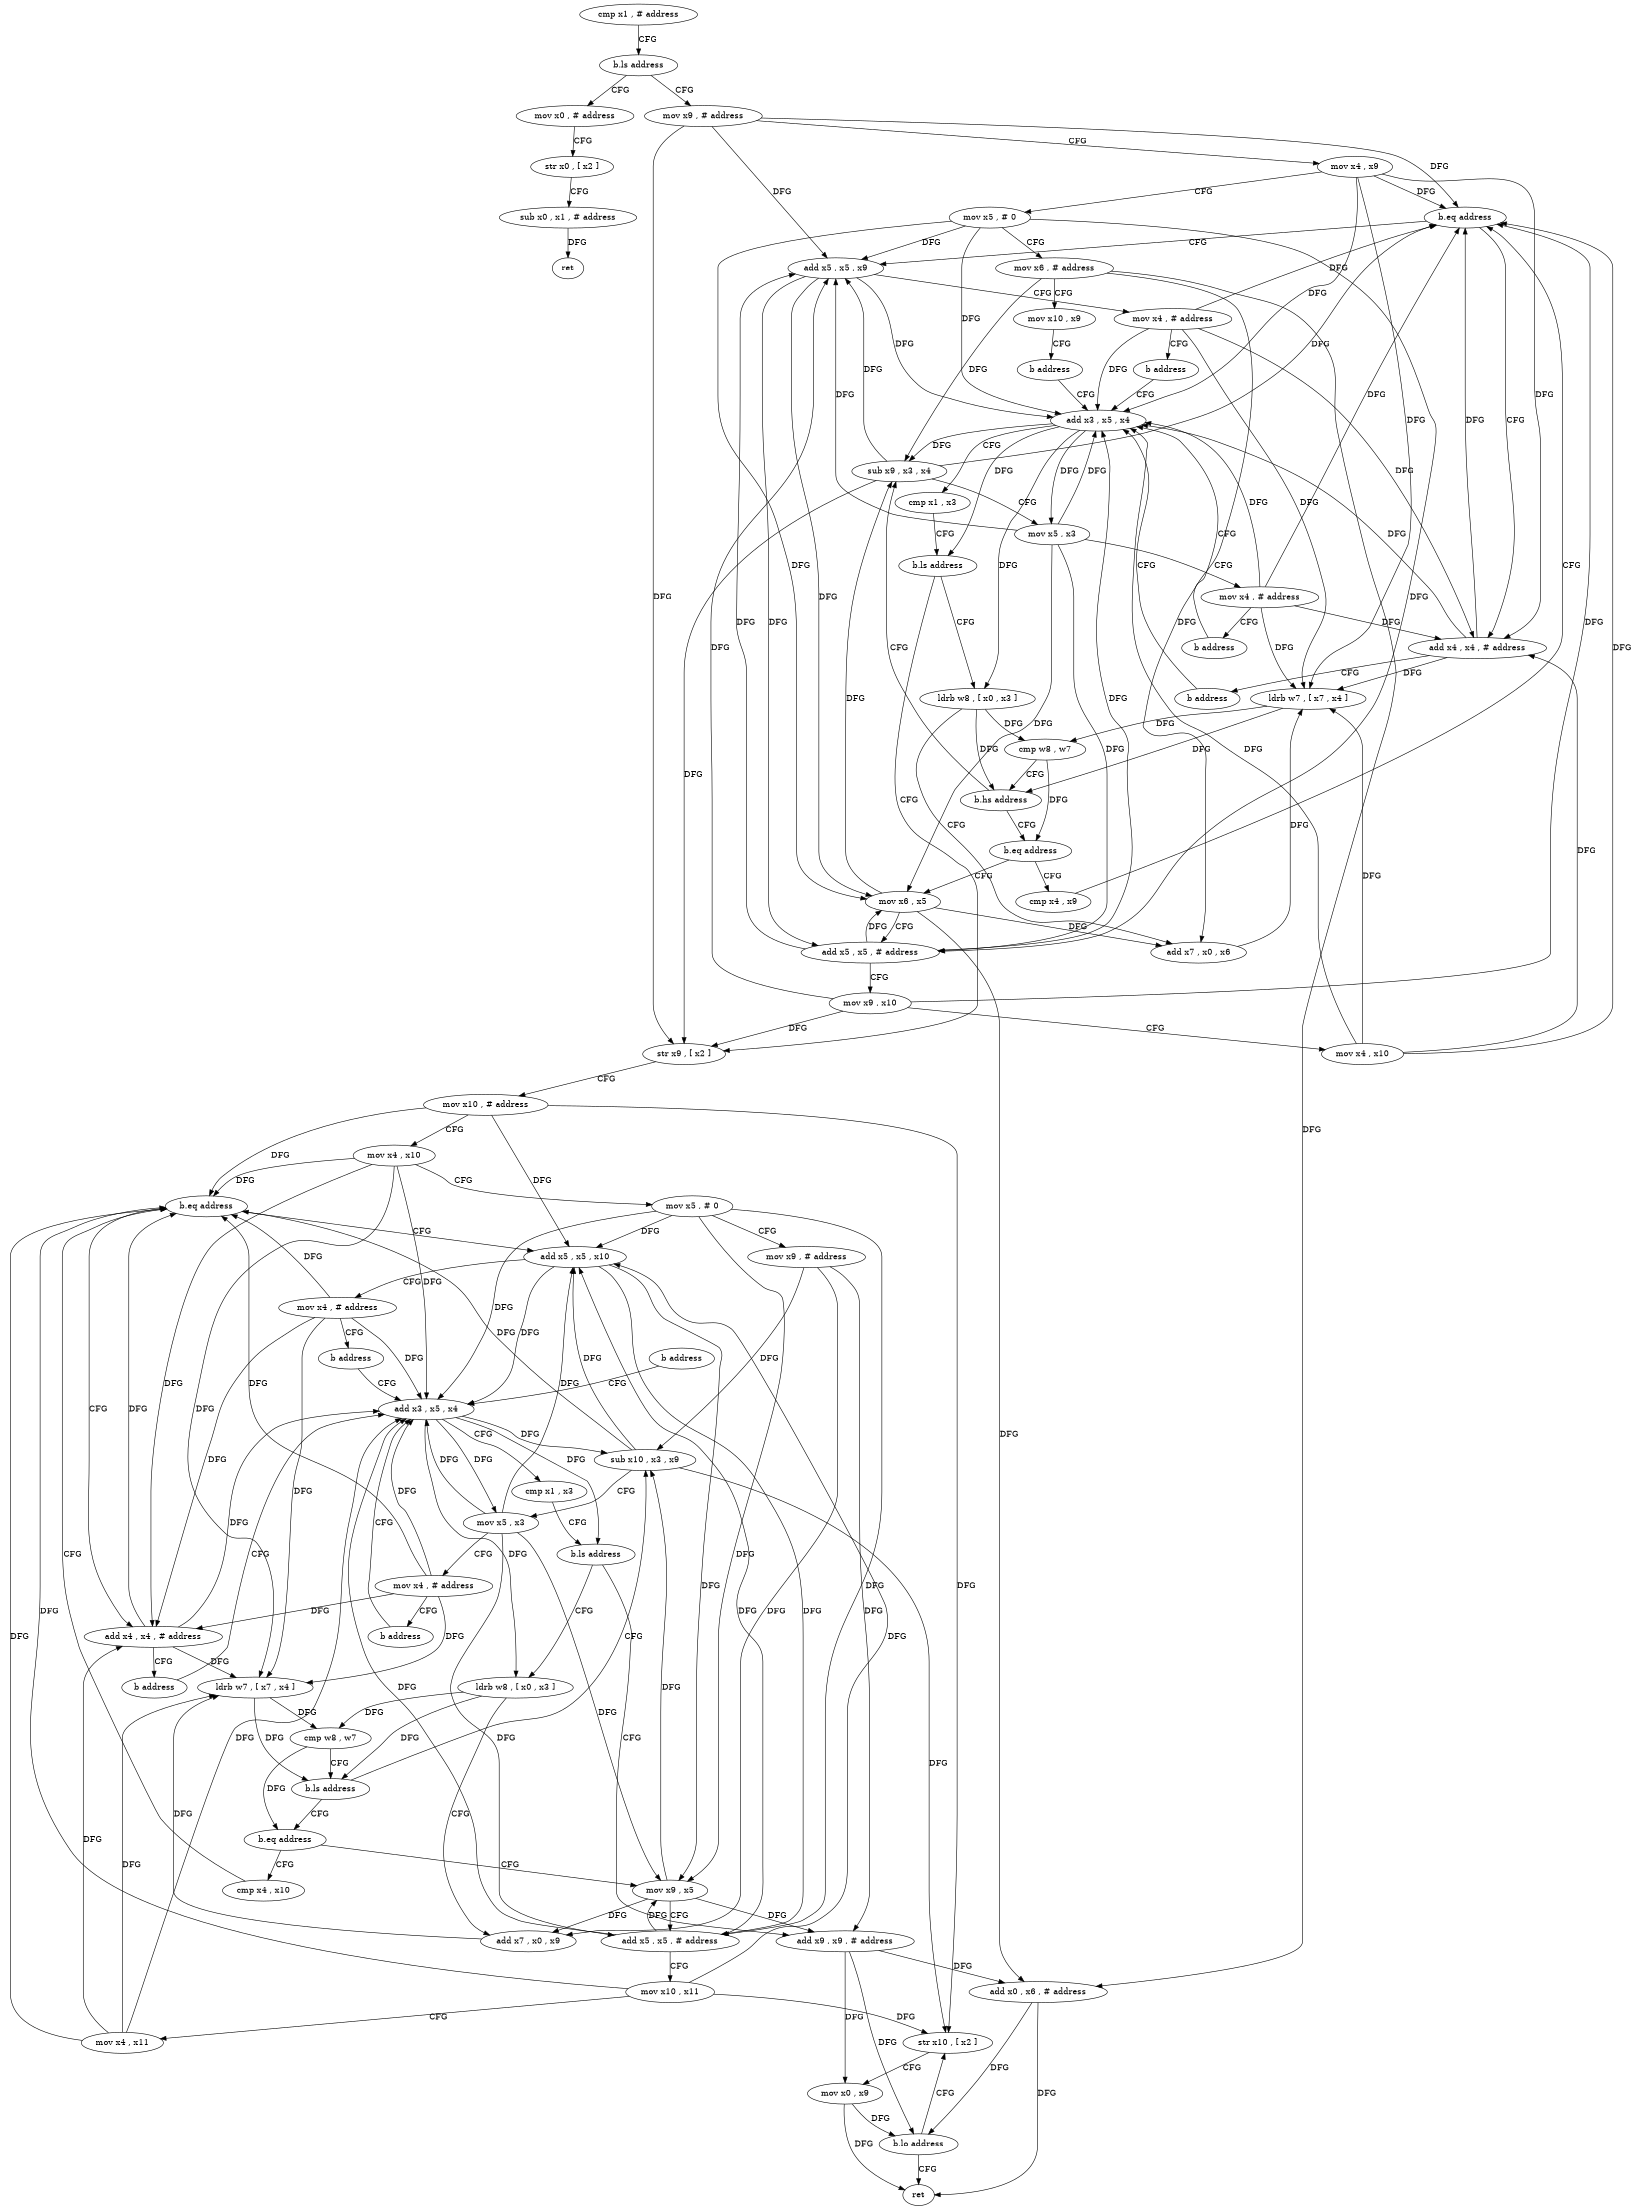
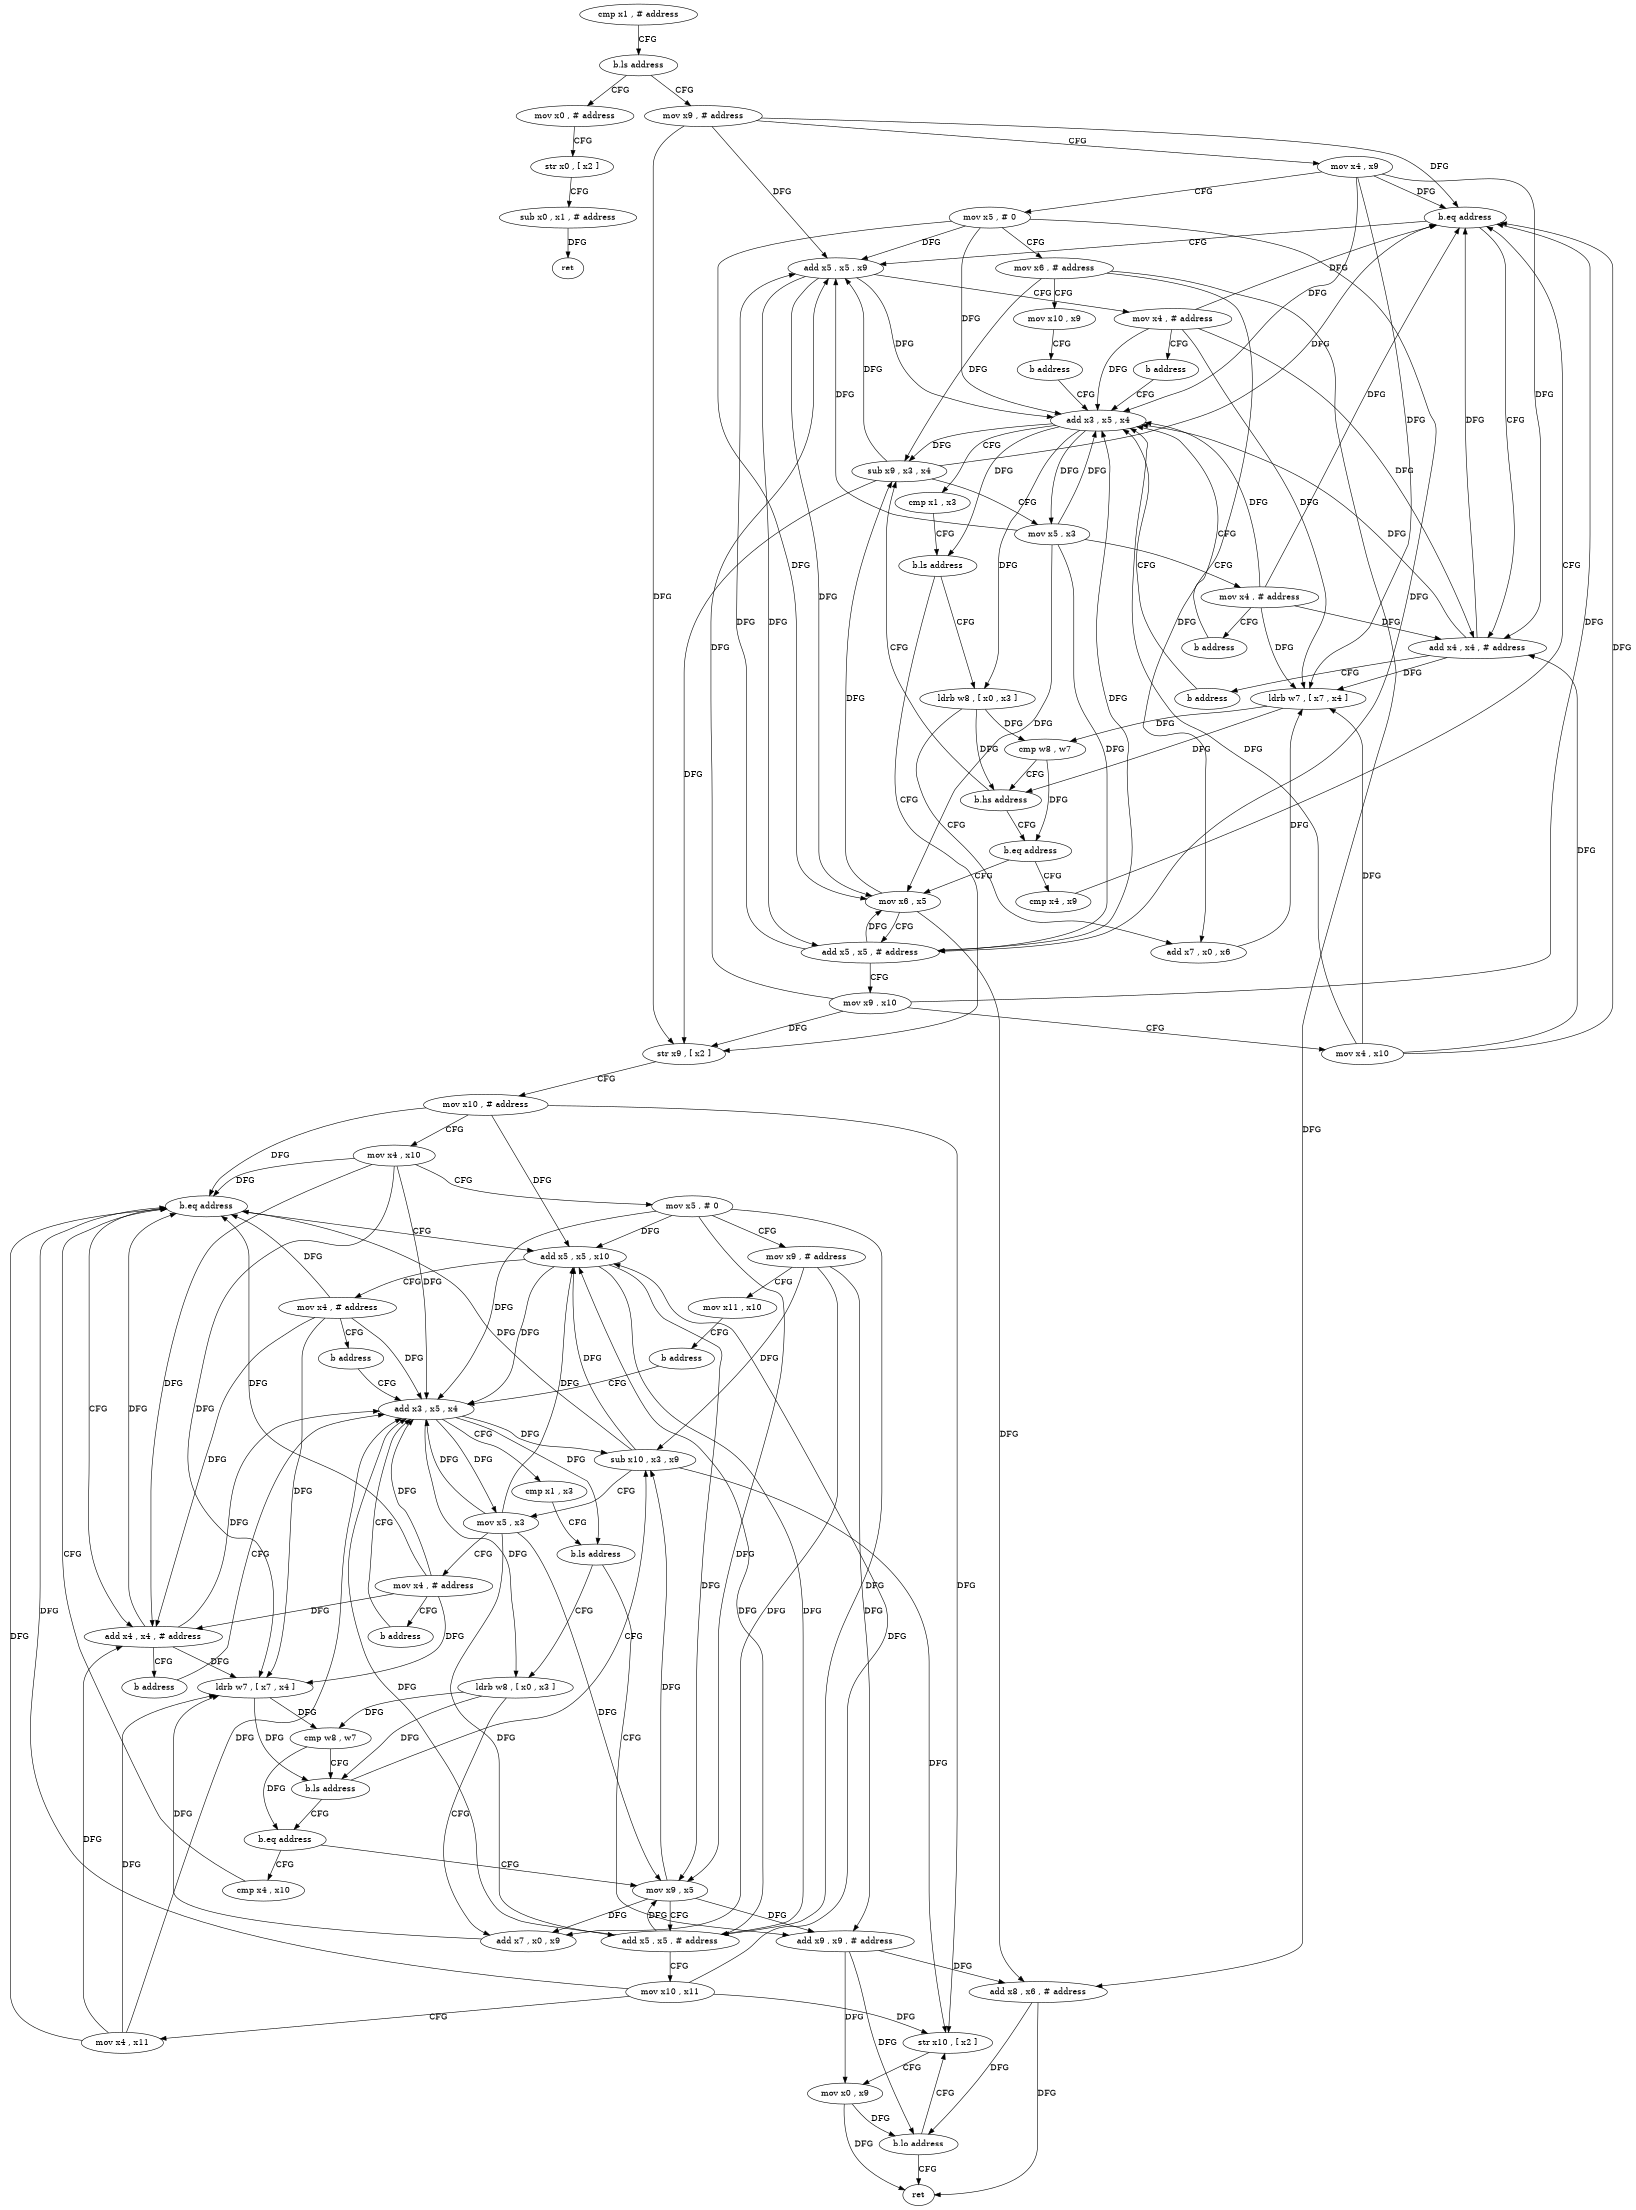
edge "mov x6 , x5" -> "add x7 , x0 , x6": removed, label "DFG"
node "mov x11 , x10": added
node "add x0 , x6 , # address": label "add x0 , x6 , # address" -> "add x8 , x6 , # address"
